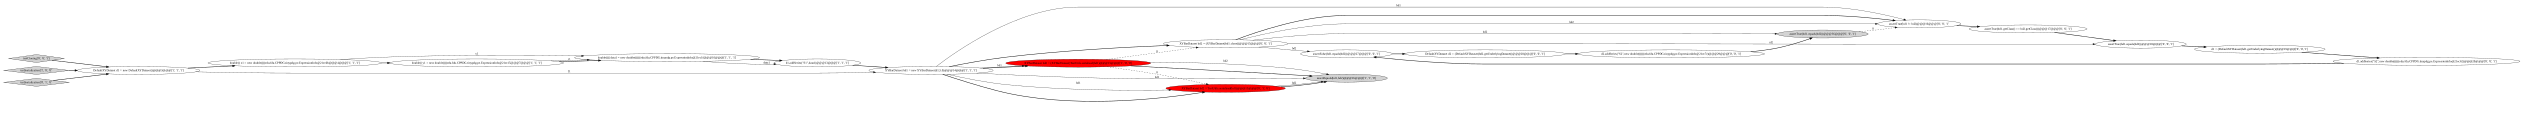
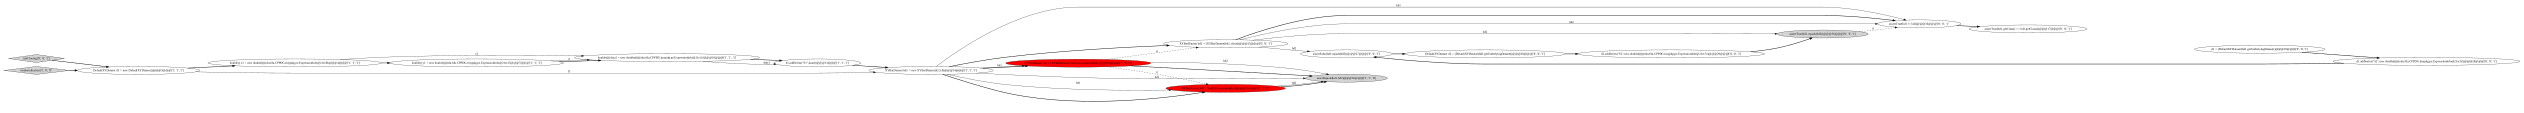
node "assertTrue(bd1.equals(bd2))@@@18@@@['0', '0', '1']": removed
node "testSerialization['0', '1', '0']": removed
